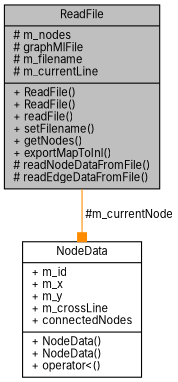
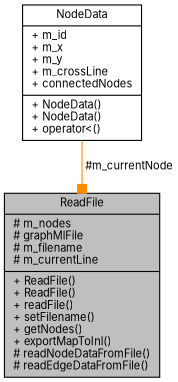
edge "ReadFile" -> "NodeData": reversed
